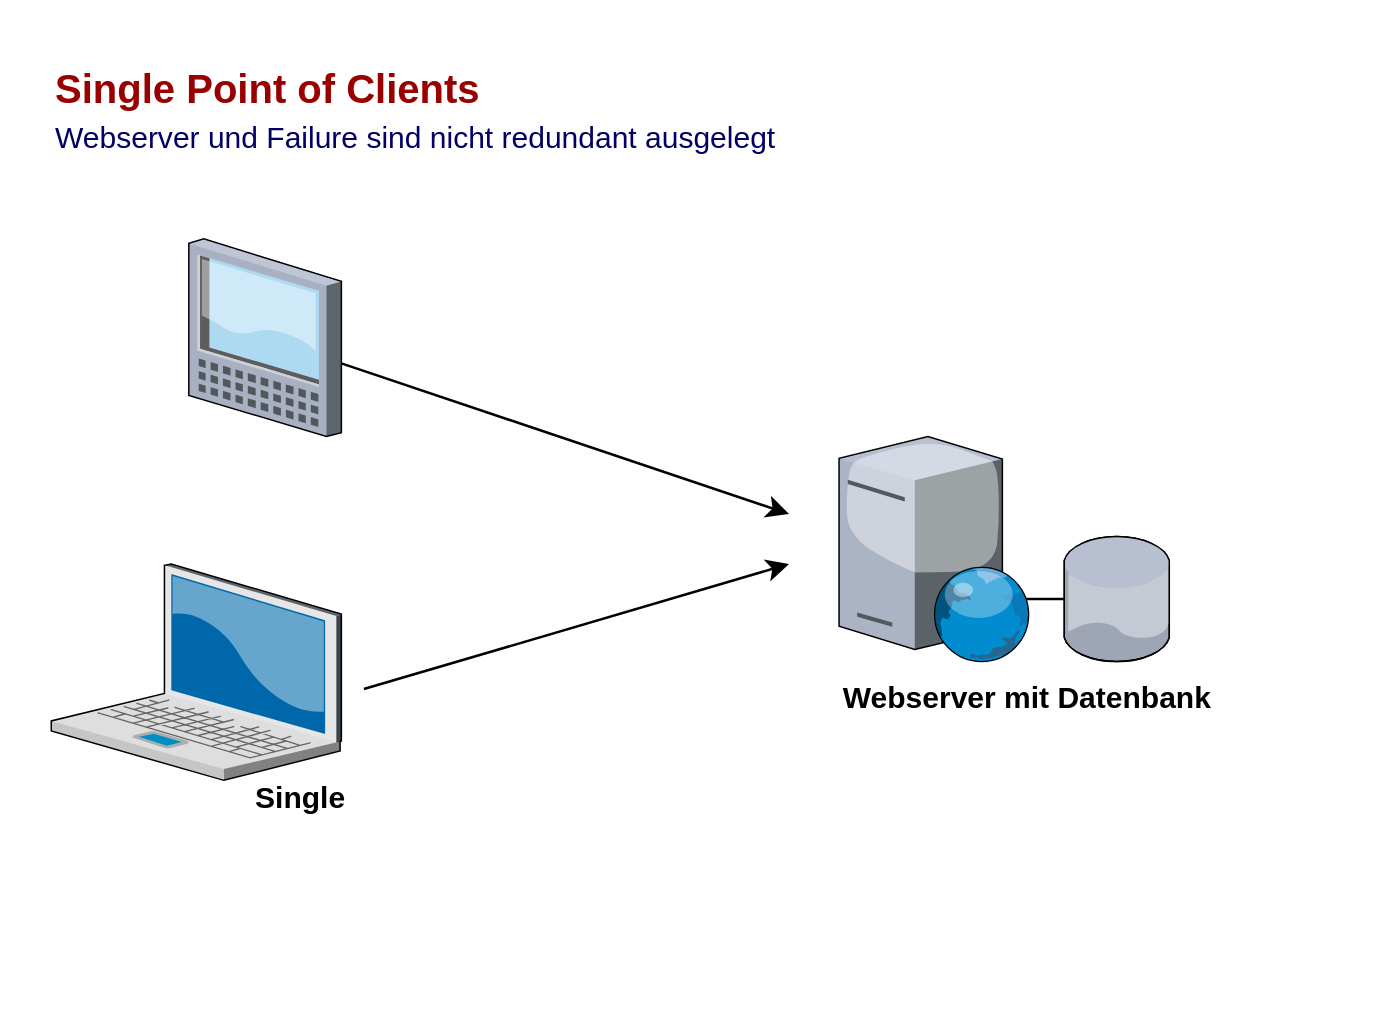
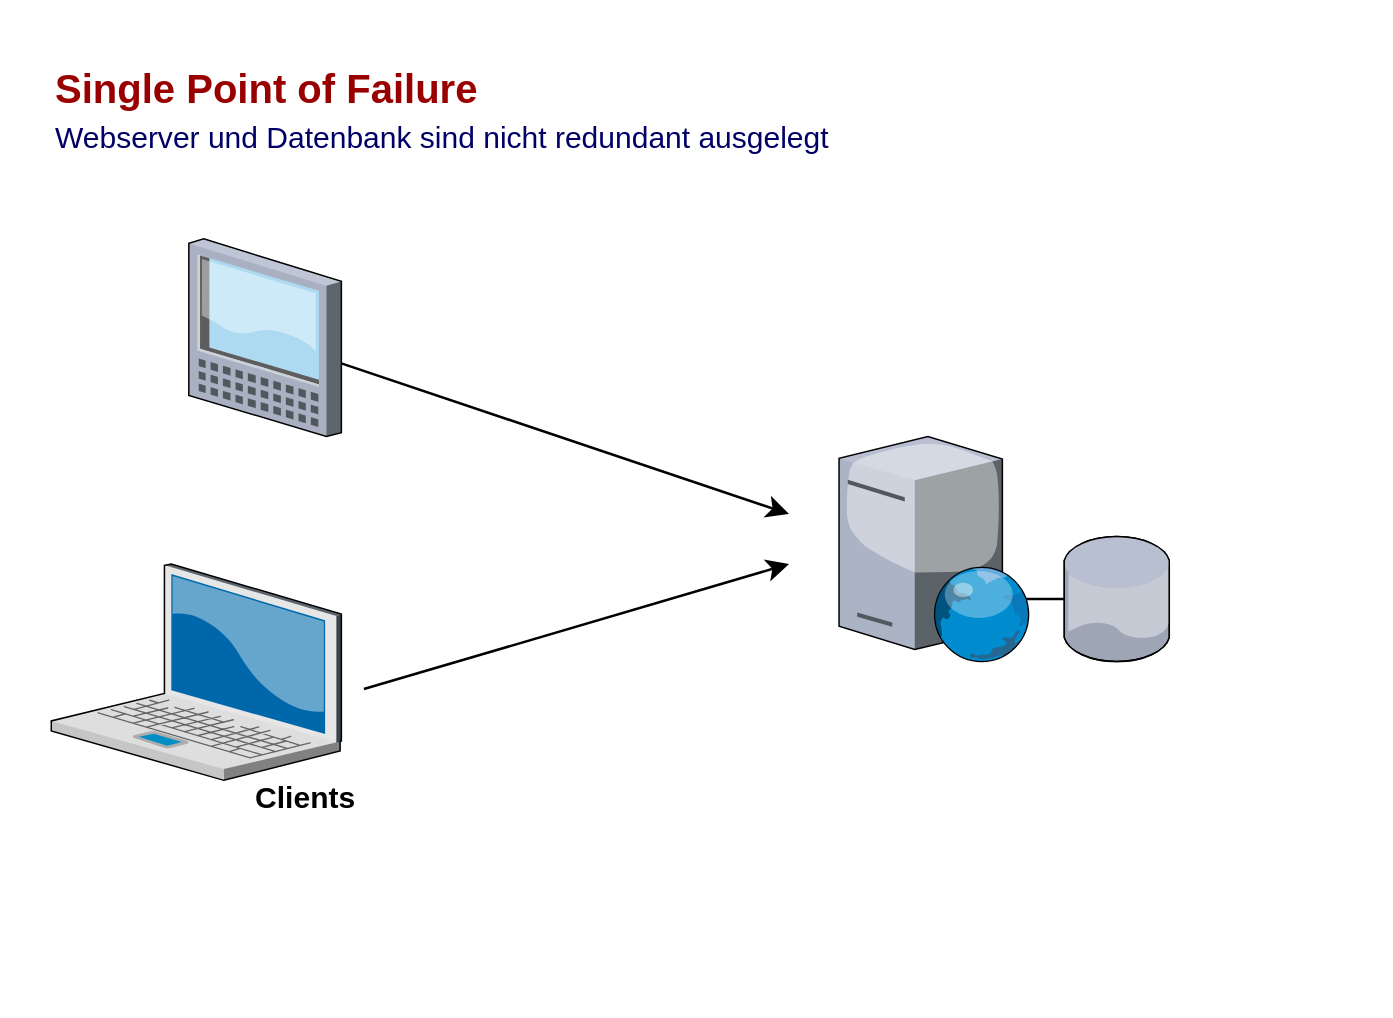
node "Single Point of Clients": label "Single Point of Clients" -> "Single Point of Failure"
node "Webserver und Failure sind nicht redundant ausgelegt": label "Webserver und Failure sind nicht redundant ausgelegt" -> "Webserver und Datenbank sind nicht redundant ausgelegt"
node "Webserver mit Datenbank": removed
node "Single": label "Single" -> "Clients"
